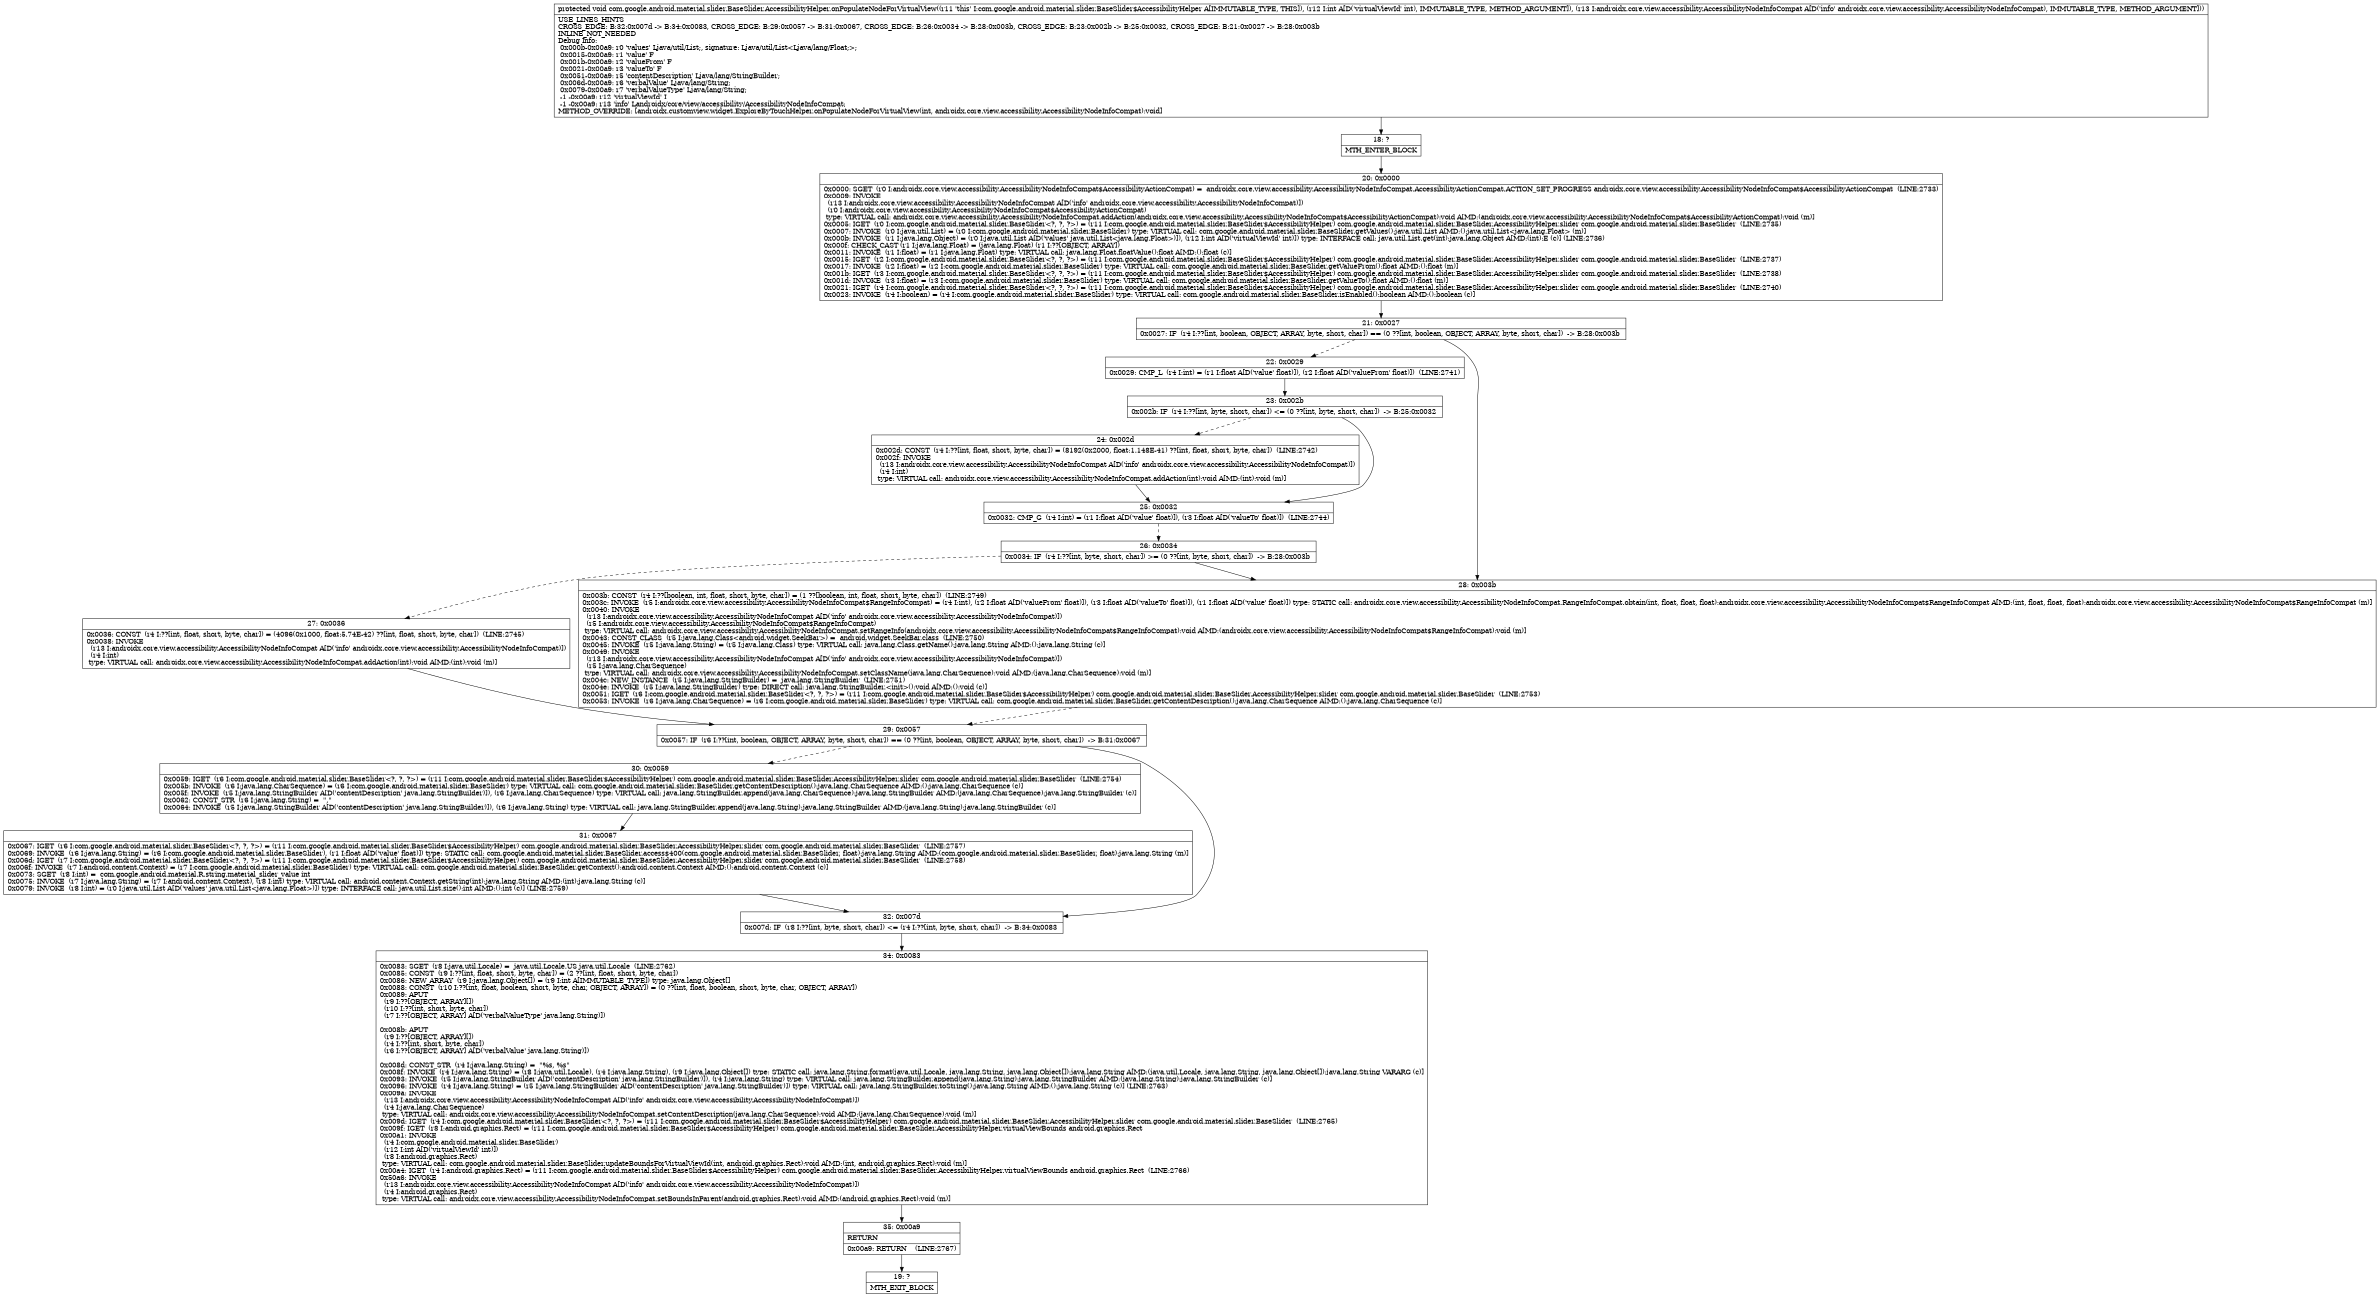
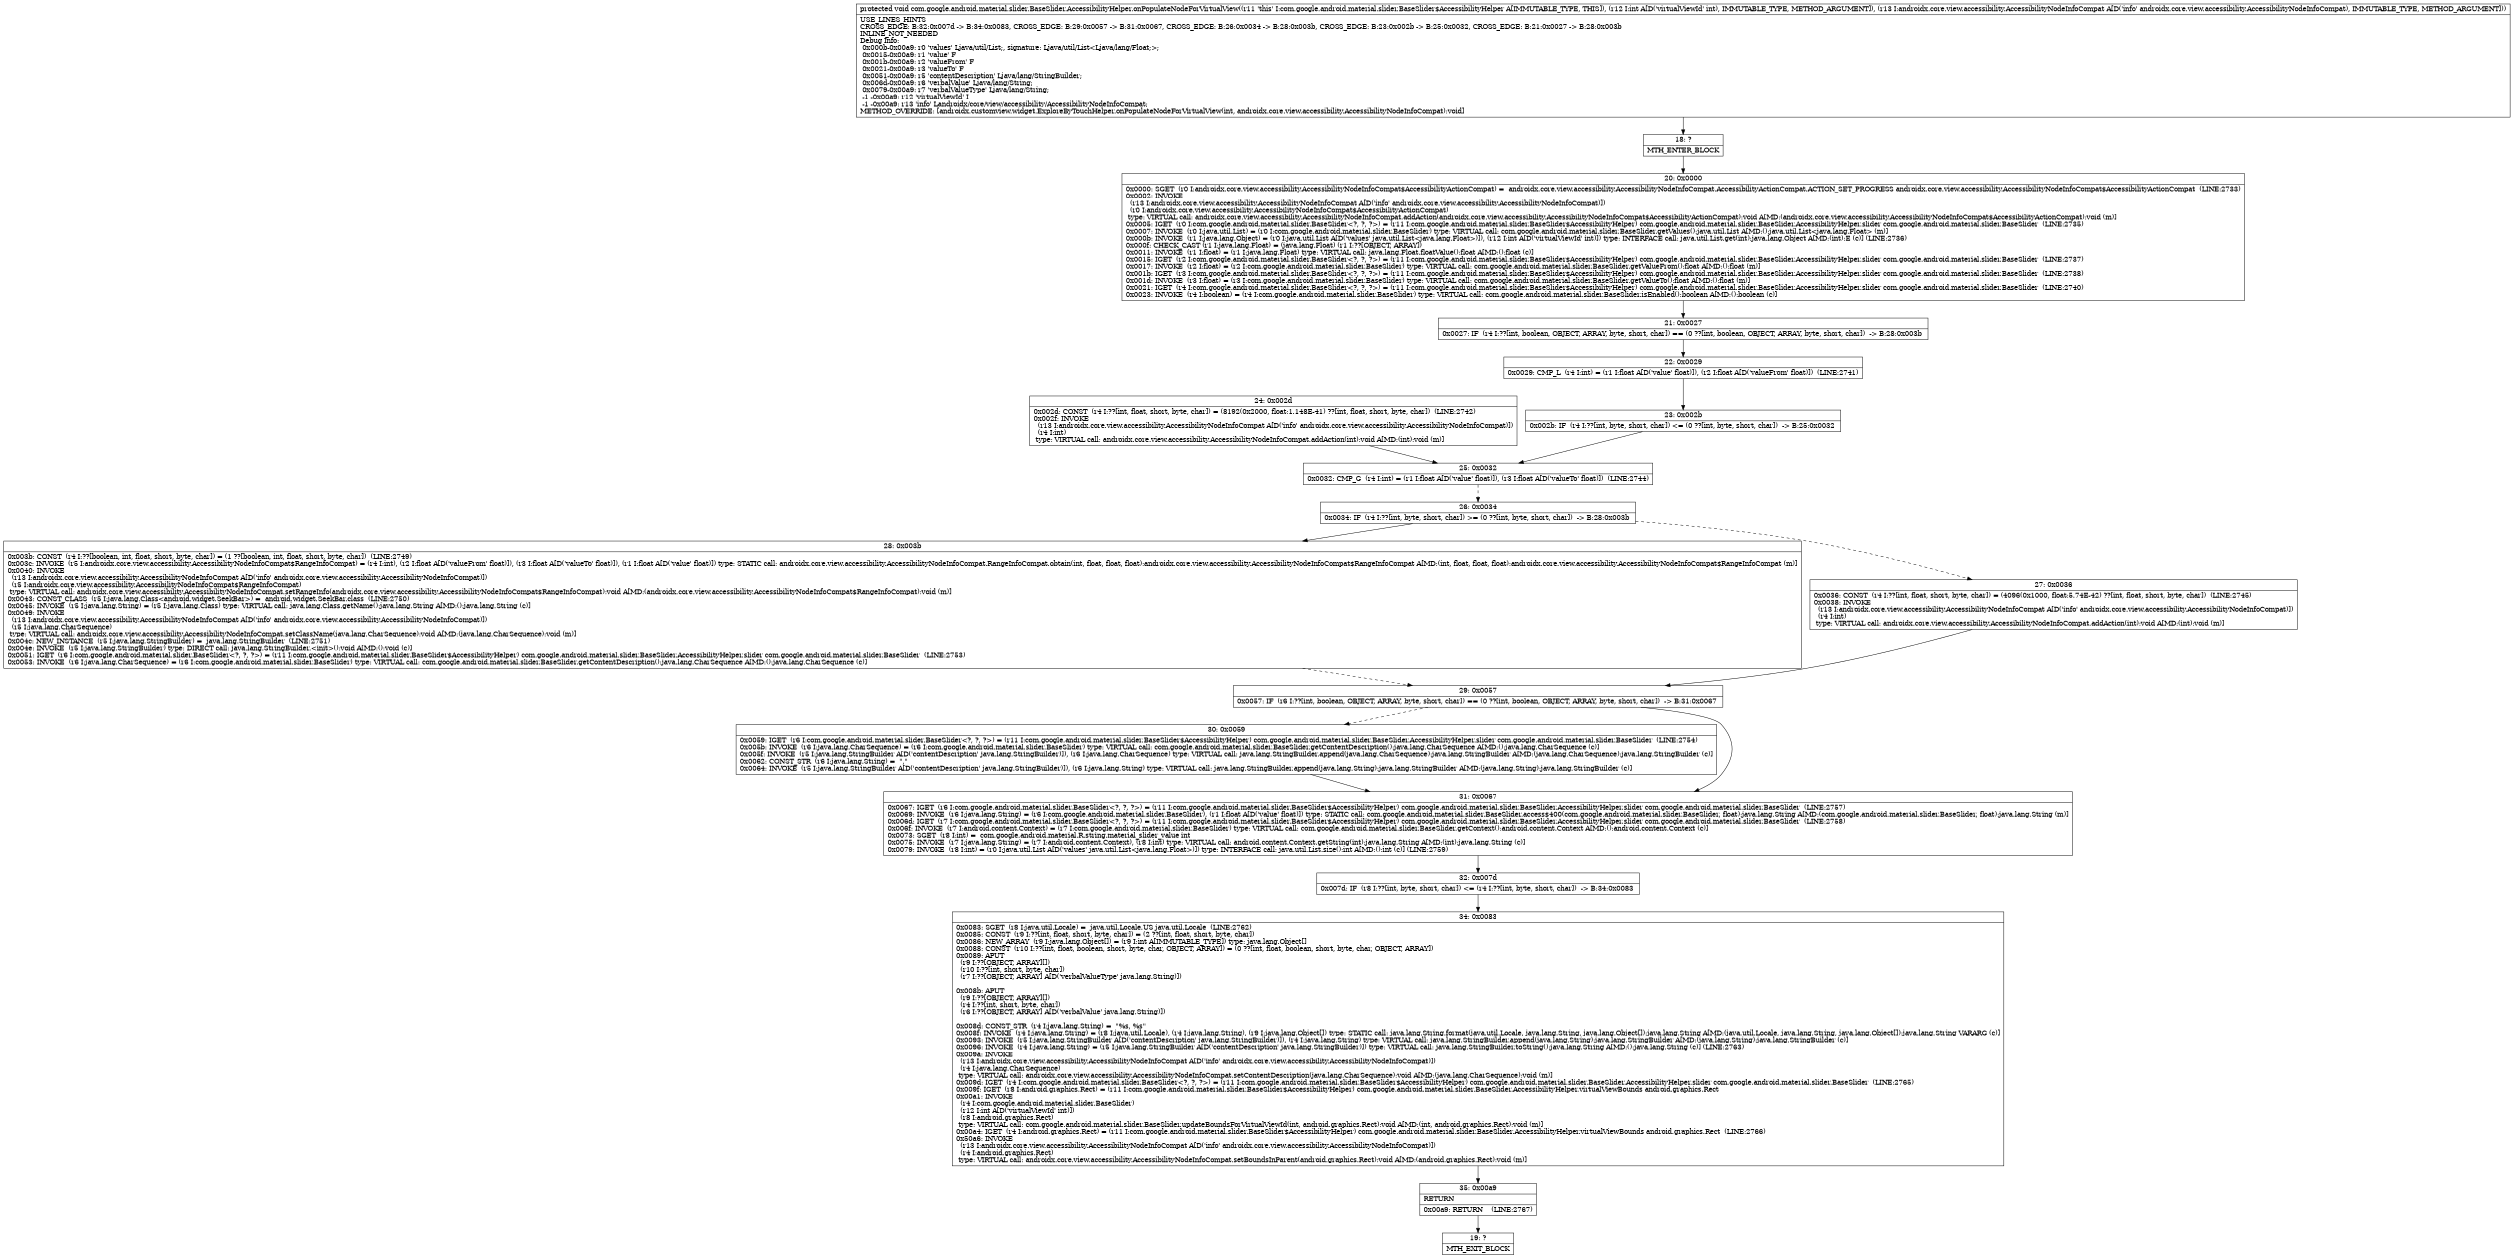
node "20: 0x0000": text "0x0009: INVOKE" -> "0x0002: INVOKE"
edge "21: 0x0027" -> "22: 0x0029": style dashed -> solid
edge "23: 0x002b" -> "24: 0x002d": removed
edge "21: 0x0027" -> "28: 0x003b": removed
edge "29: 0x0057" -> "32: 0x007d": now "29: 0x0057" -> "31: 0x0067"
